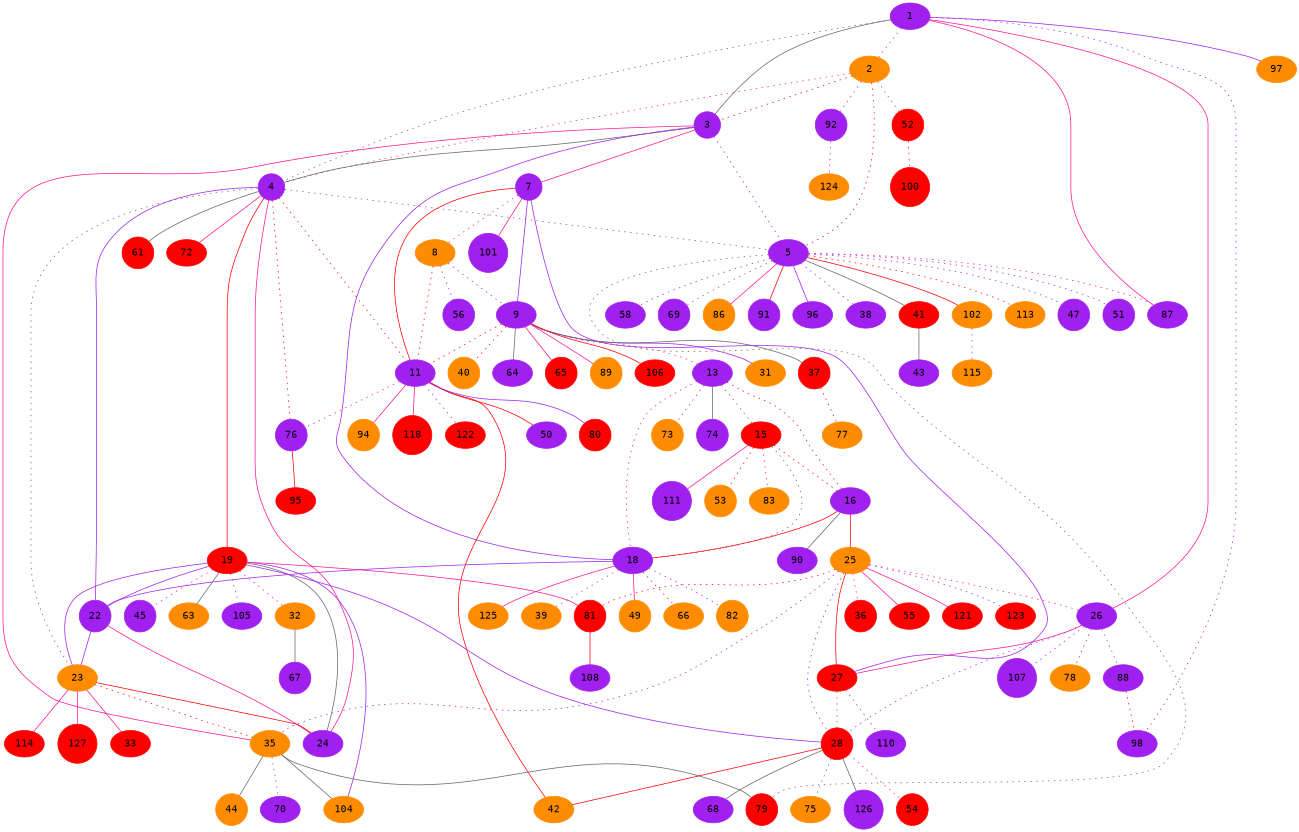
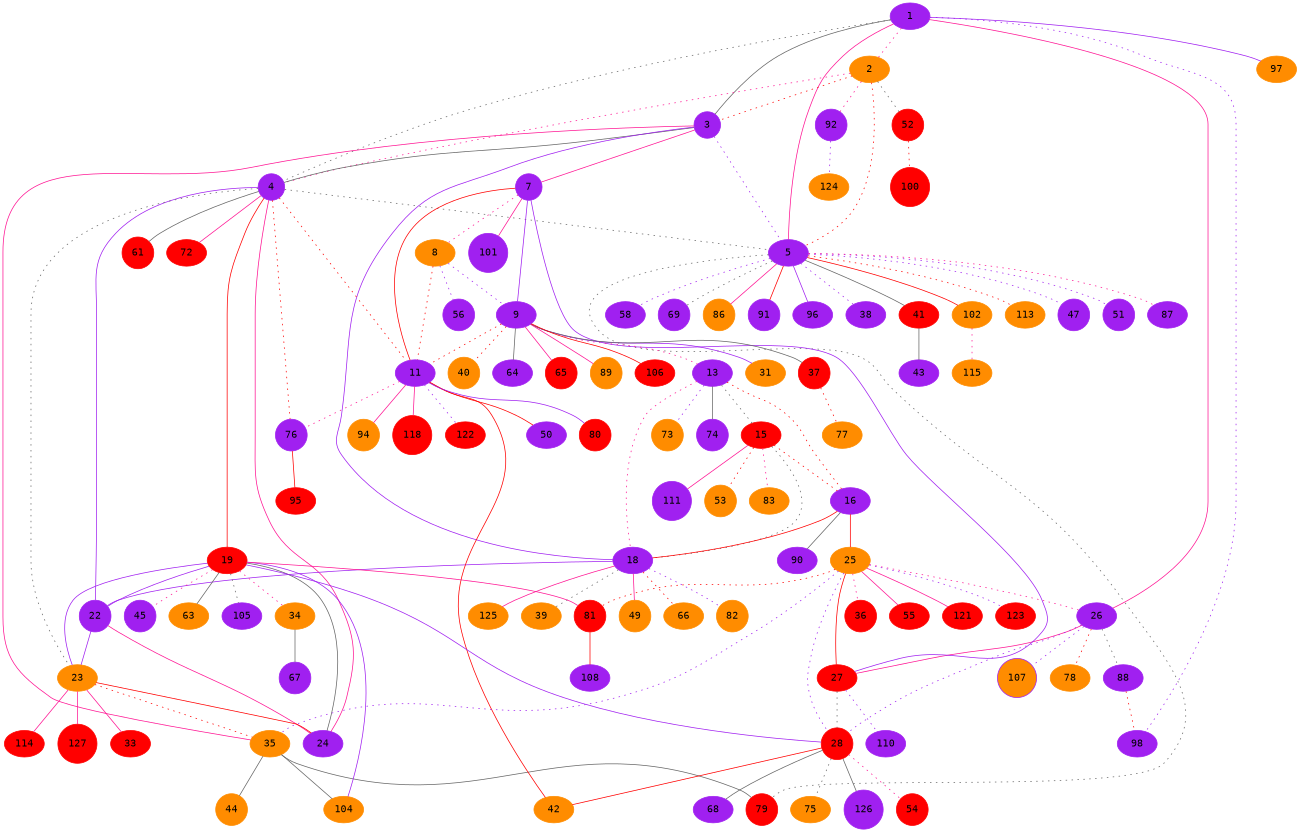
edge "1" -- "87": now "1" -- "5"
node "32": label "32" -> "34"
node "107": fillcolor purple -> darkorange
node "70": removed
